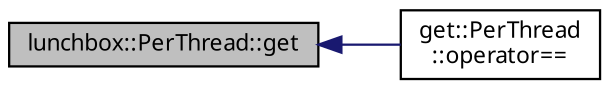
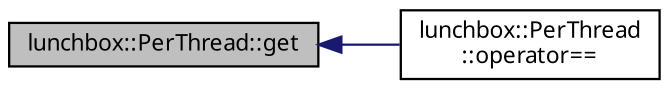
node "get::PerThread ::operator==": label "get::PerThread ::operator==" -> "lunchbox::PerThread ::operator=="
